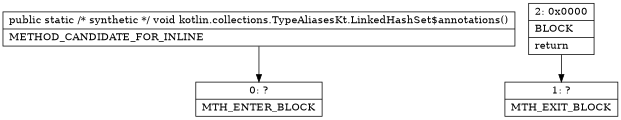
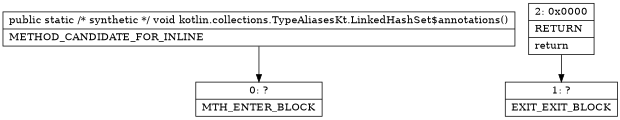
node "2: 0x0000": text "BLOCK" -> "RETURN"
node "1: ?": text "MTH_EXIT_BLOCK" -> "EXIT_EXIT_BLOCK"
